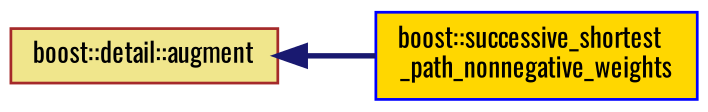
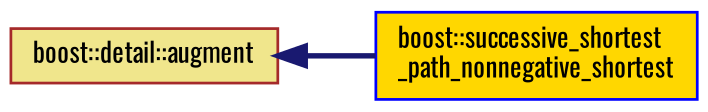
node "boost::successive_shortest _path_nonnegative_weights": label "boost::successive_shortest _path_nonnegative_weights" -> "boost::successive_shortest _path_nonnegative_shortest"
